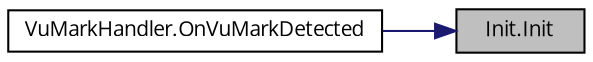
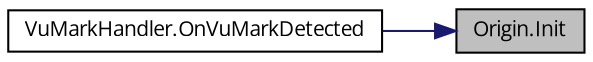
node "Init.Init": label "Init.Init" -> "Origin.Init"
